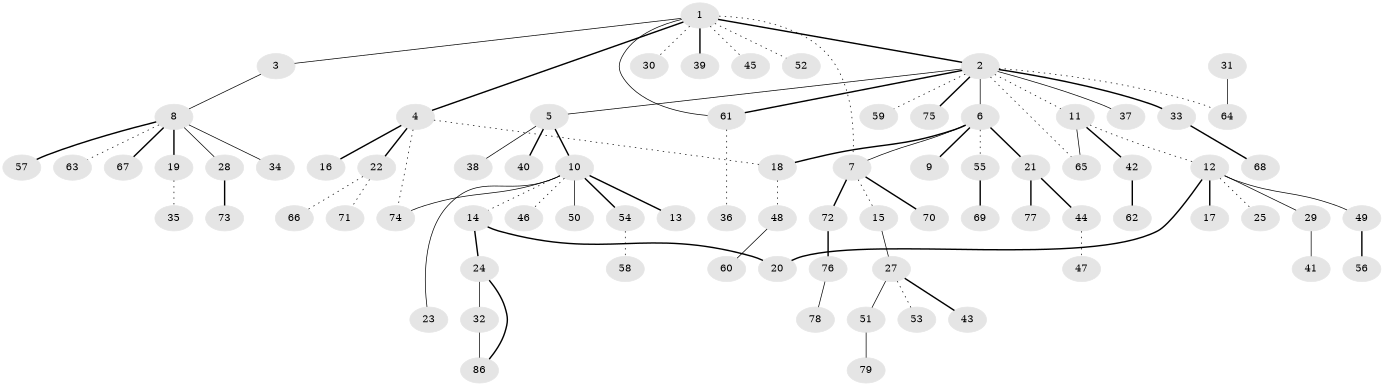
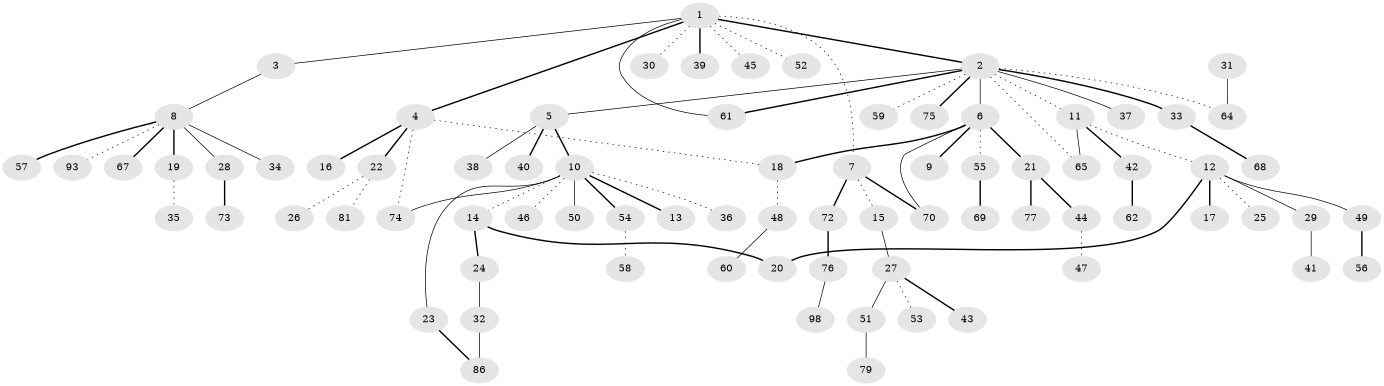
edge "6" -- "7": now "6" -- "70"
node "63": label "63" -> "93"
edge "61" -- "36": now "10" -- "36"
node "66": label "66" -> "26"
node "71": label "71" -> "81"
edge "24" -- "86": now "23" -- "86"
node "78": label "78" -> "98"
